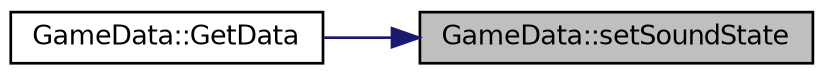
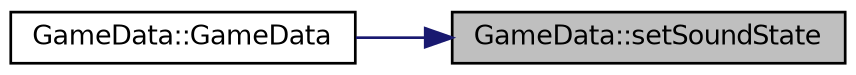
node "GameData::GetData": label "GameData::GetData" -> "GameData::GameData"
